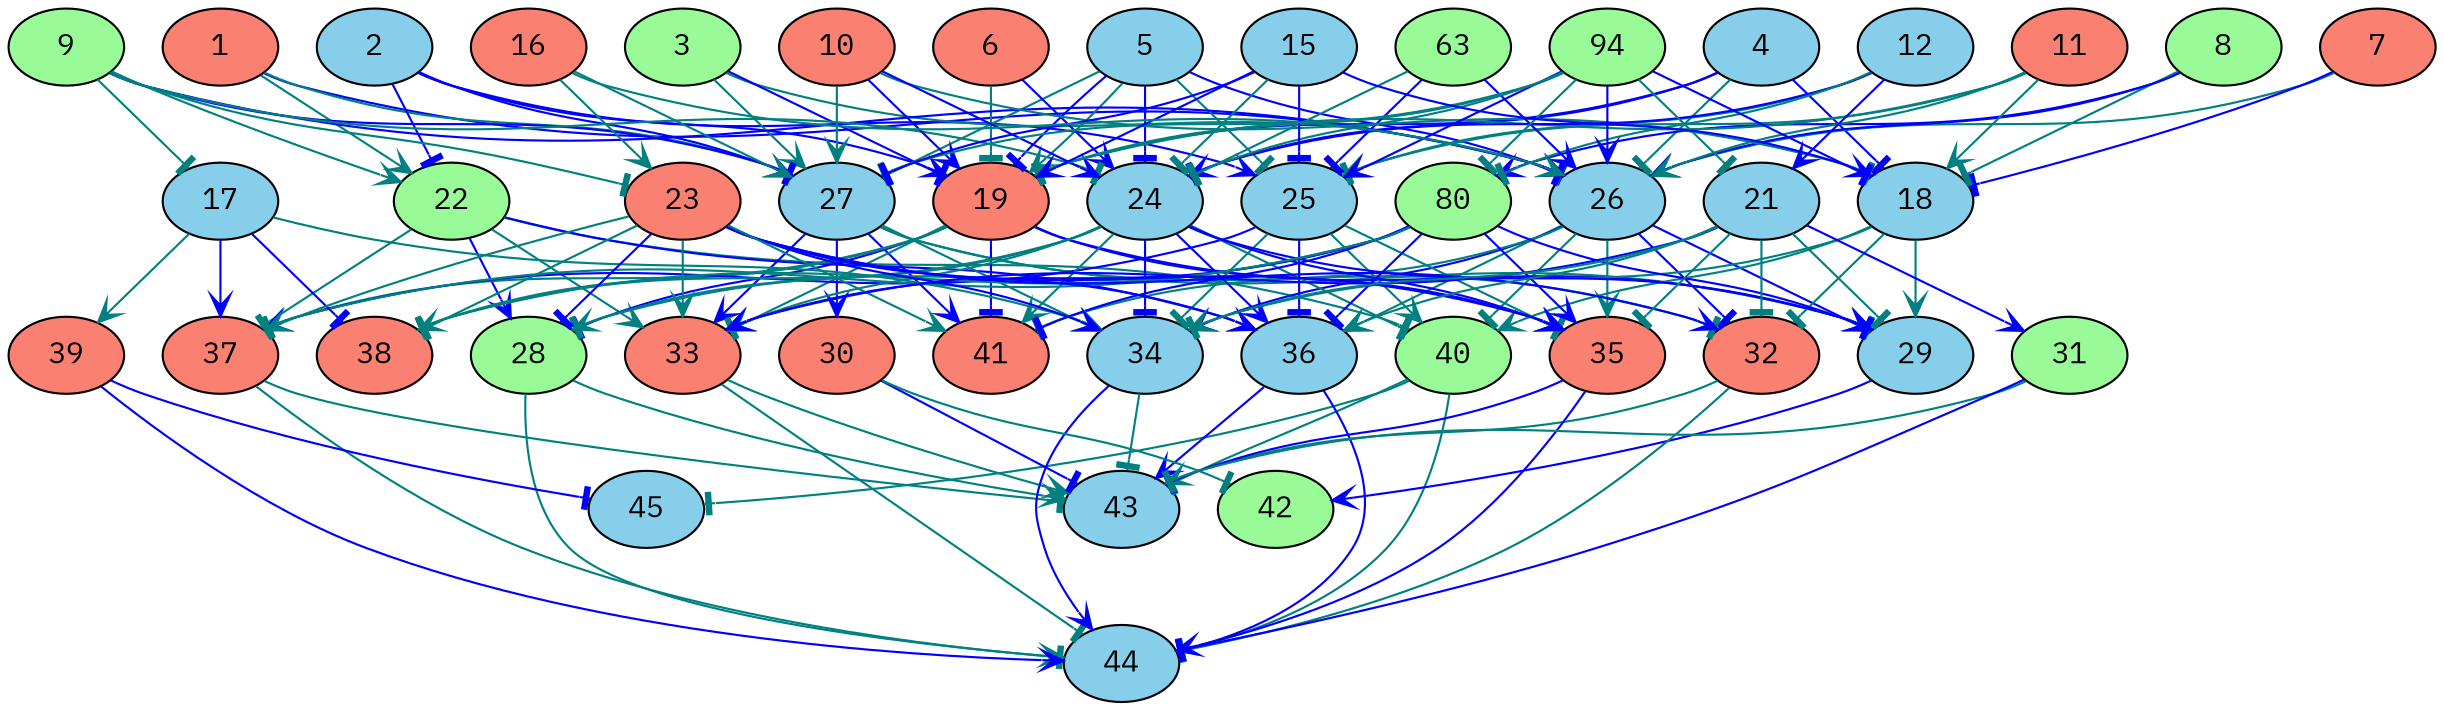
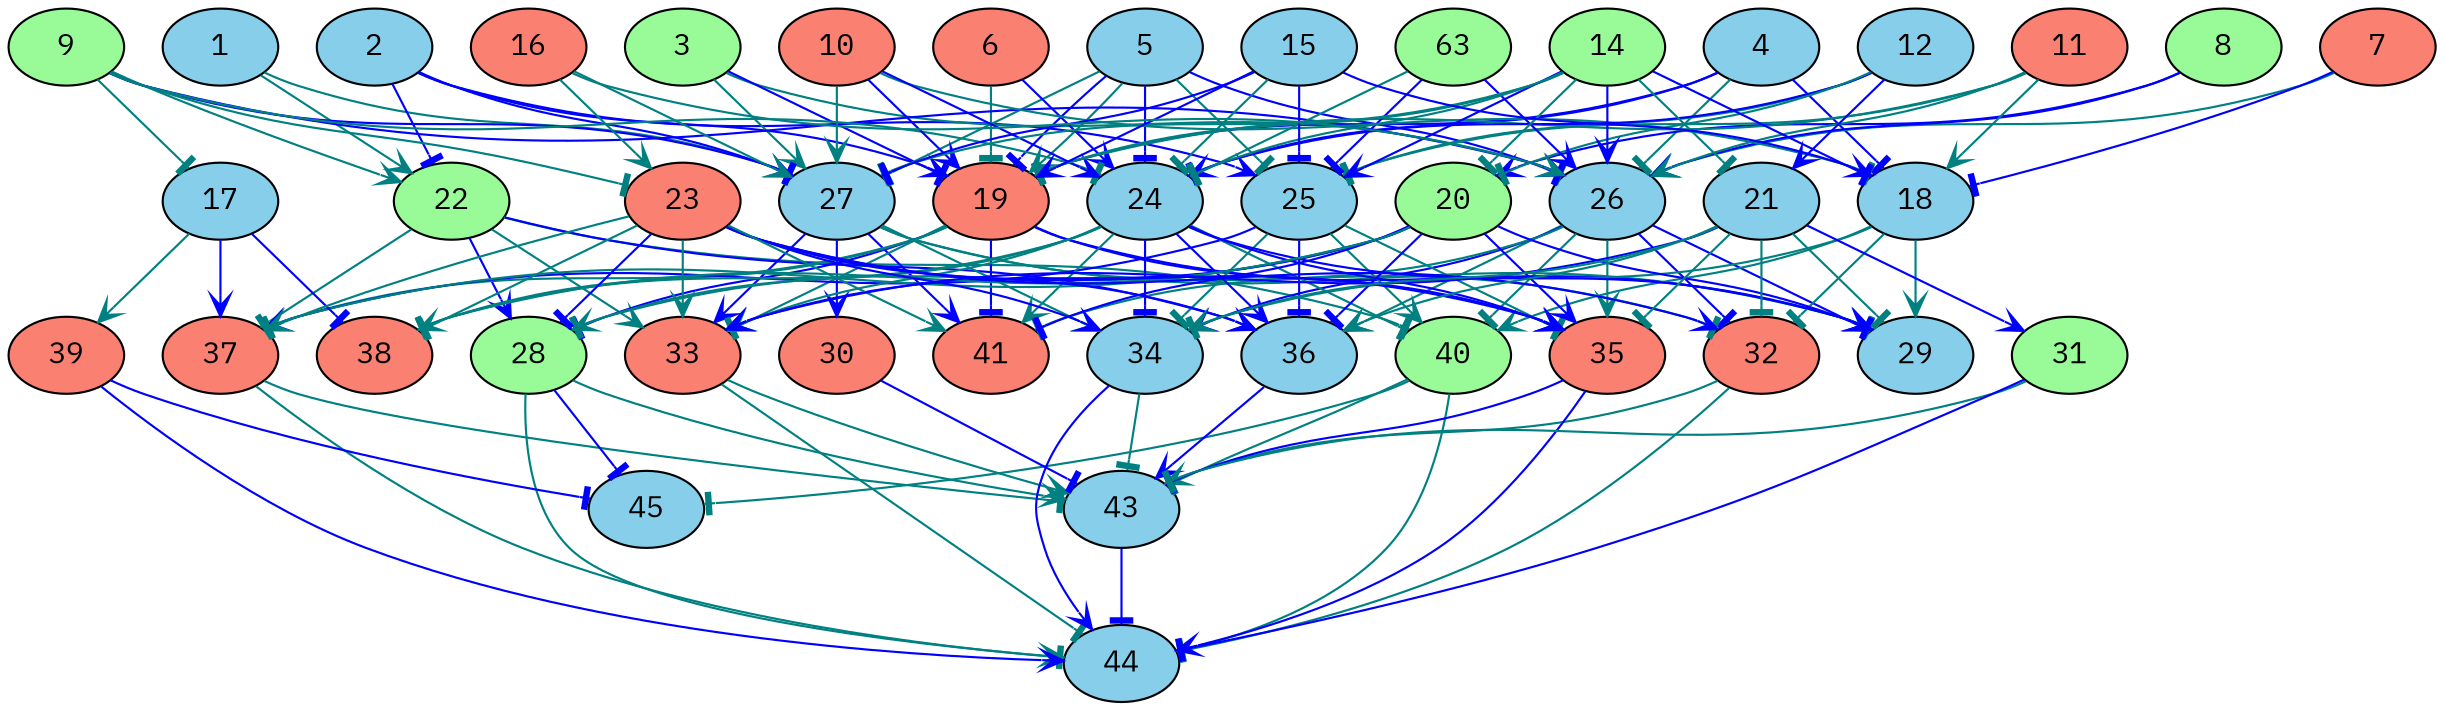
node "1": fillcolor salmon -> skyblue
node "94": label "94" -> "14"
edge "12" -> "25": arrowhead vee -> tee
edge "1" -> "26": removed
edge "8" -> "18": removed
node "80": label "80" -> "20"
edge "17" -> "34": removed
edge "28" -> "45": added
node "42": removed
edge "36" -> "44": now "43" -> "44"
